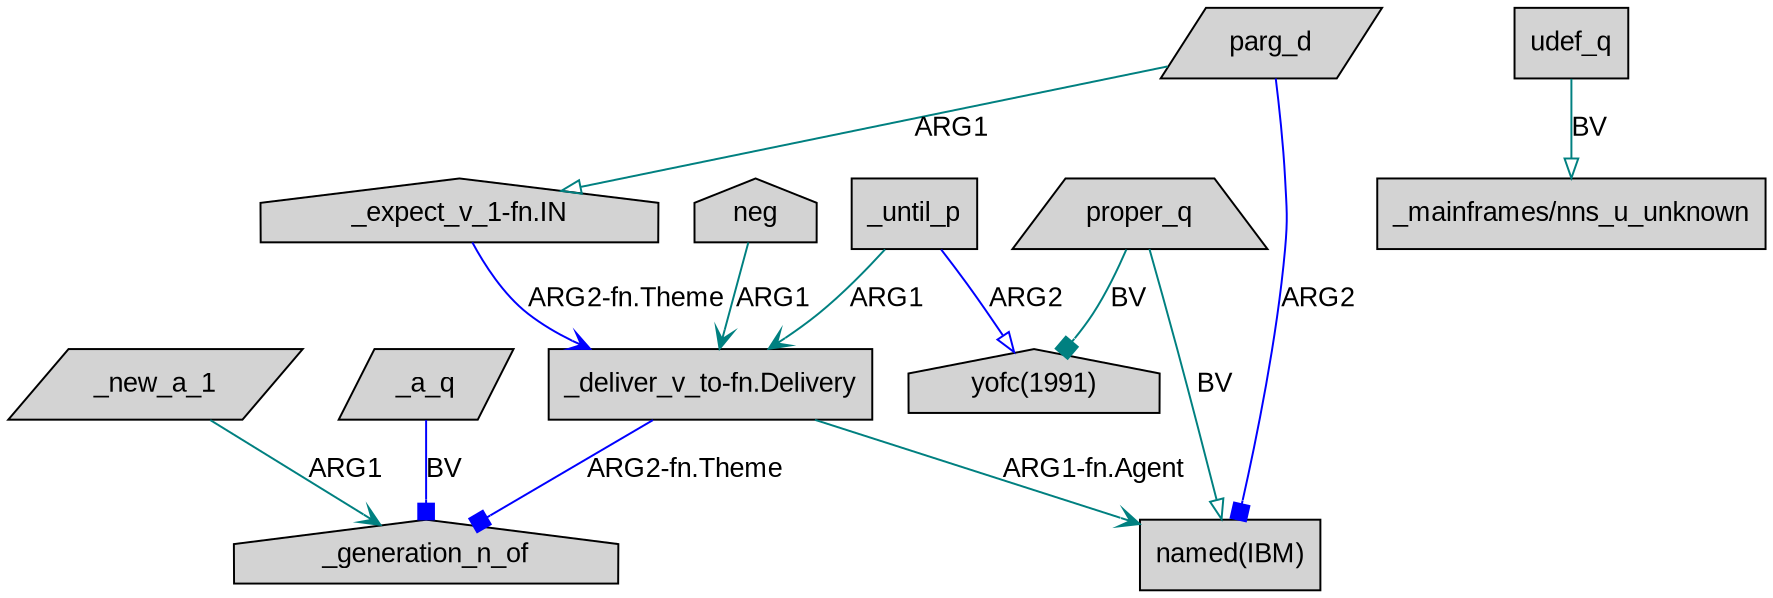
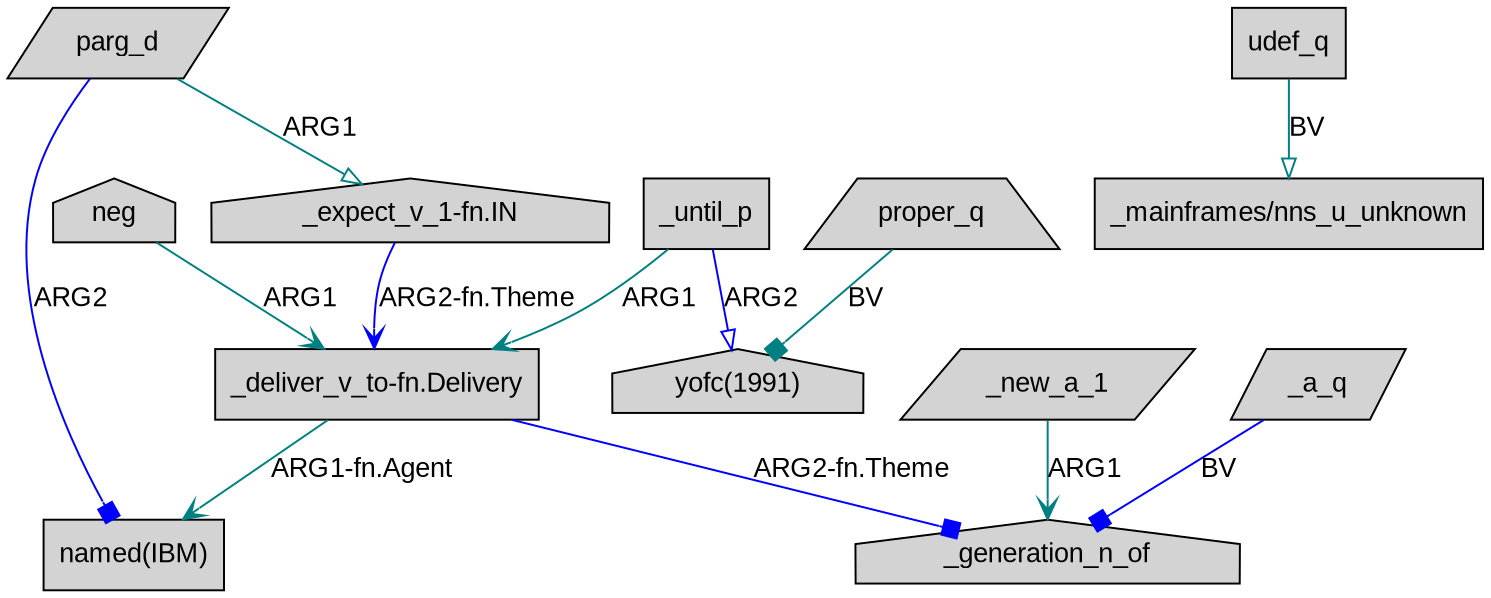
edge "proper_q" -> "named(IBM)": removed, label "BV"
